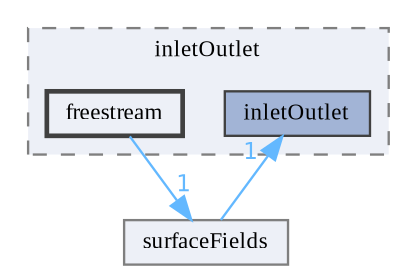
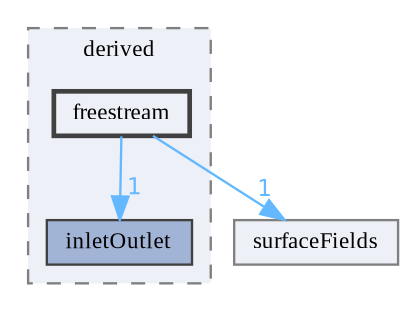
cluster "inletOutlet": label "inletOutlet" -> "derived"
edge "surfaceFields" -> "inletOutlet": now "freestream" -> "inletOutlet"
